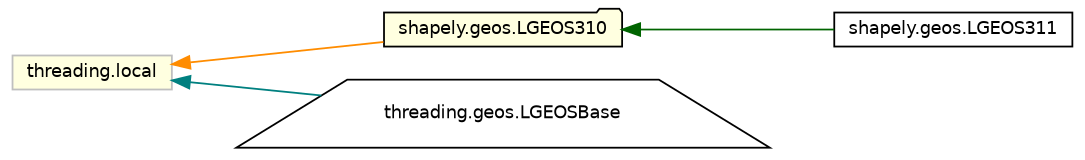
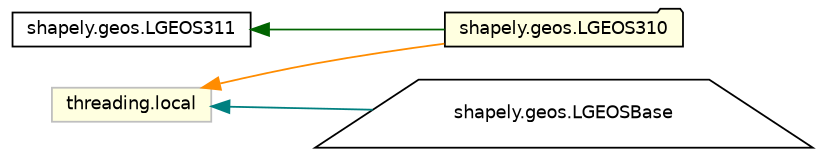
edge "shapely.geos.LGEOS311" -> "shapely.geos.LGEOS310": reversed
node "threading.geos.LGEOSBase": label "threading.geos.LGEOSBase" -> "shapely.geos.LGEOSBase"
